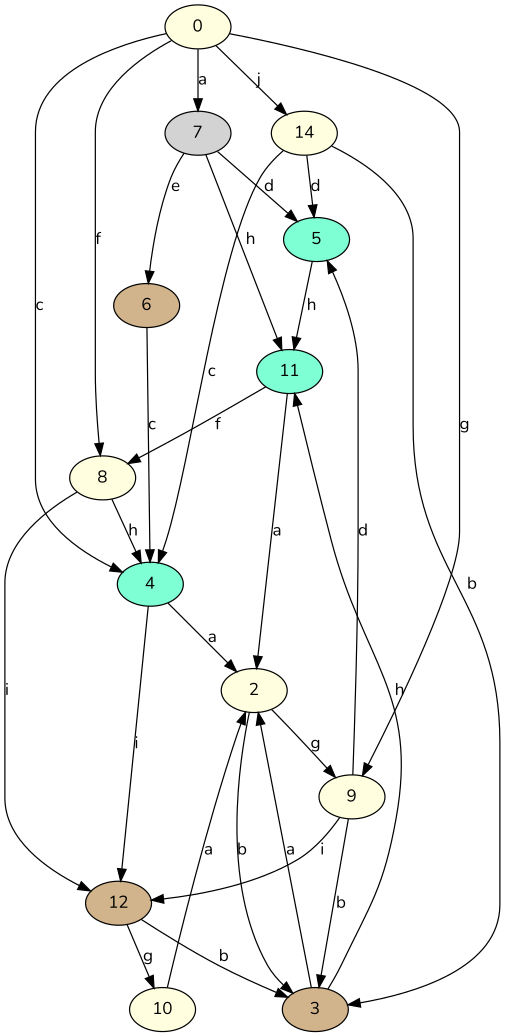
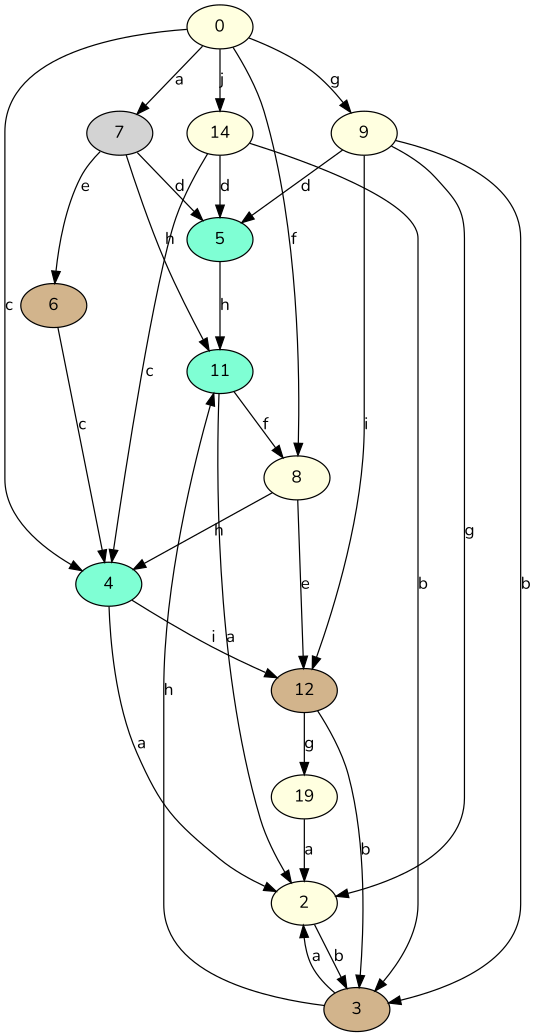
edge "8" -> "12": label "i" -> "e"
edge "2" -> "9": reversed
node "10": label "10" -> "19"
